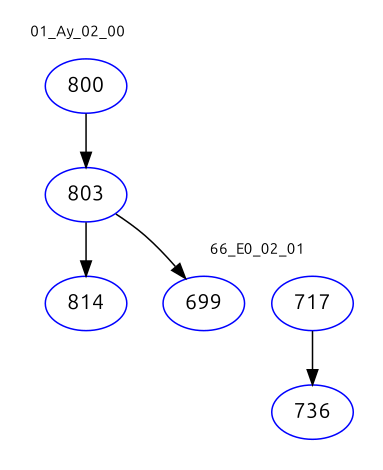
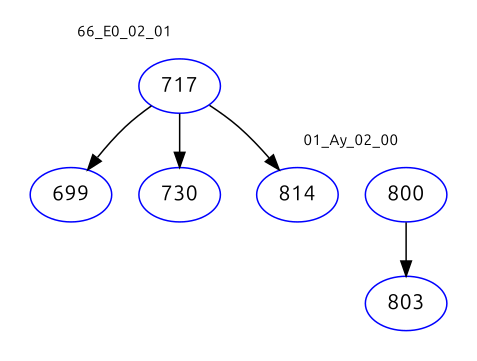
edge "803" -> "814": now "717" -> "814"
edge "803" -> "699": now "717" -> "699"
node "736": label "736" -> "730"
